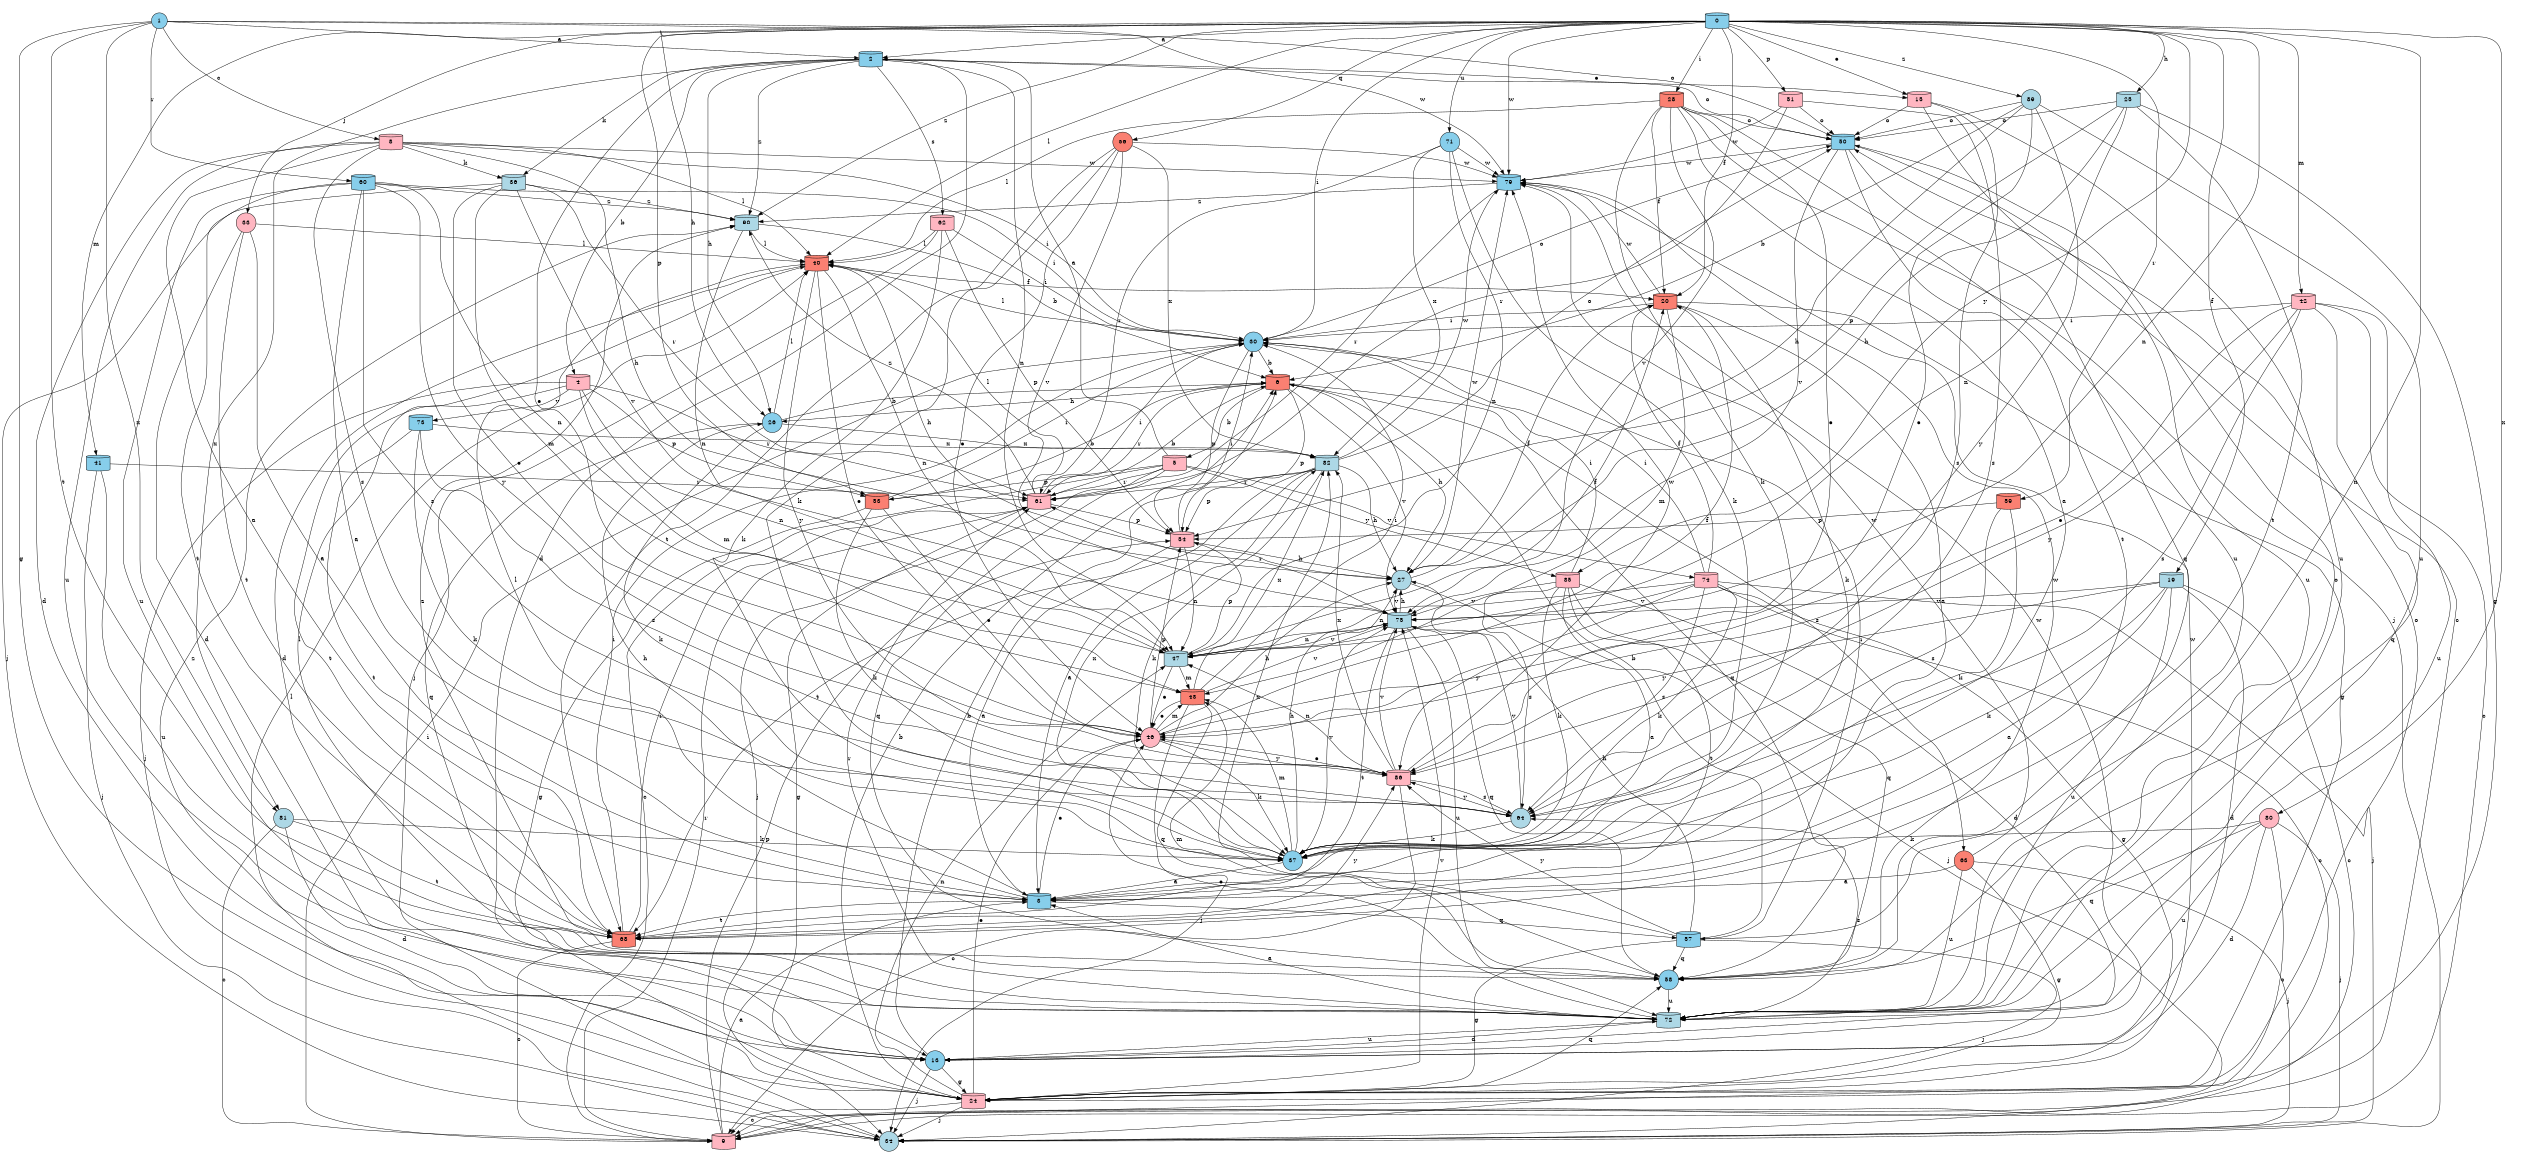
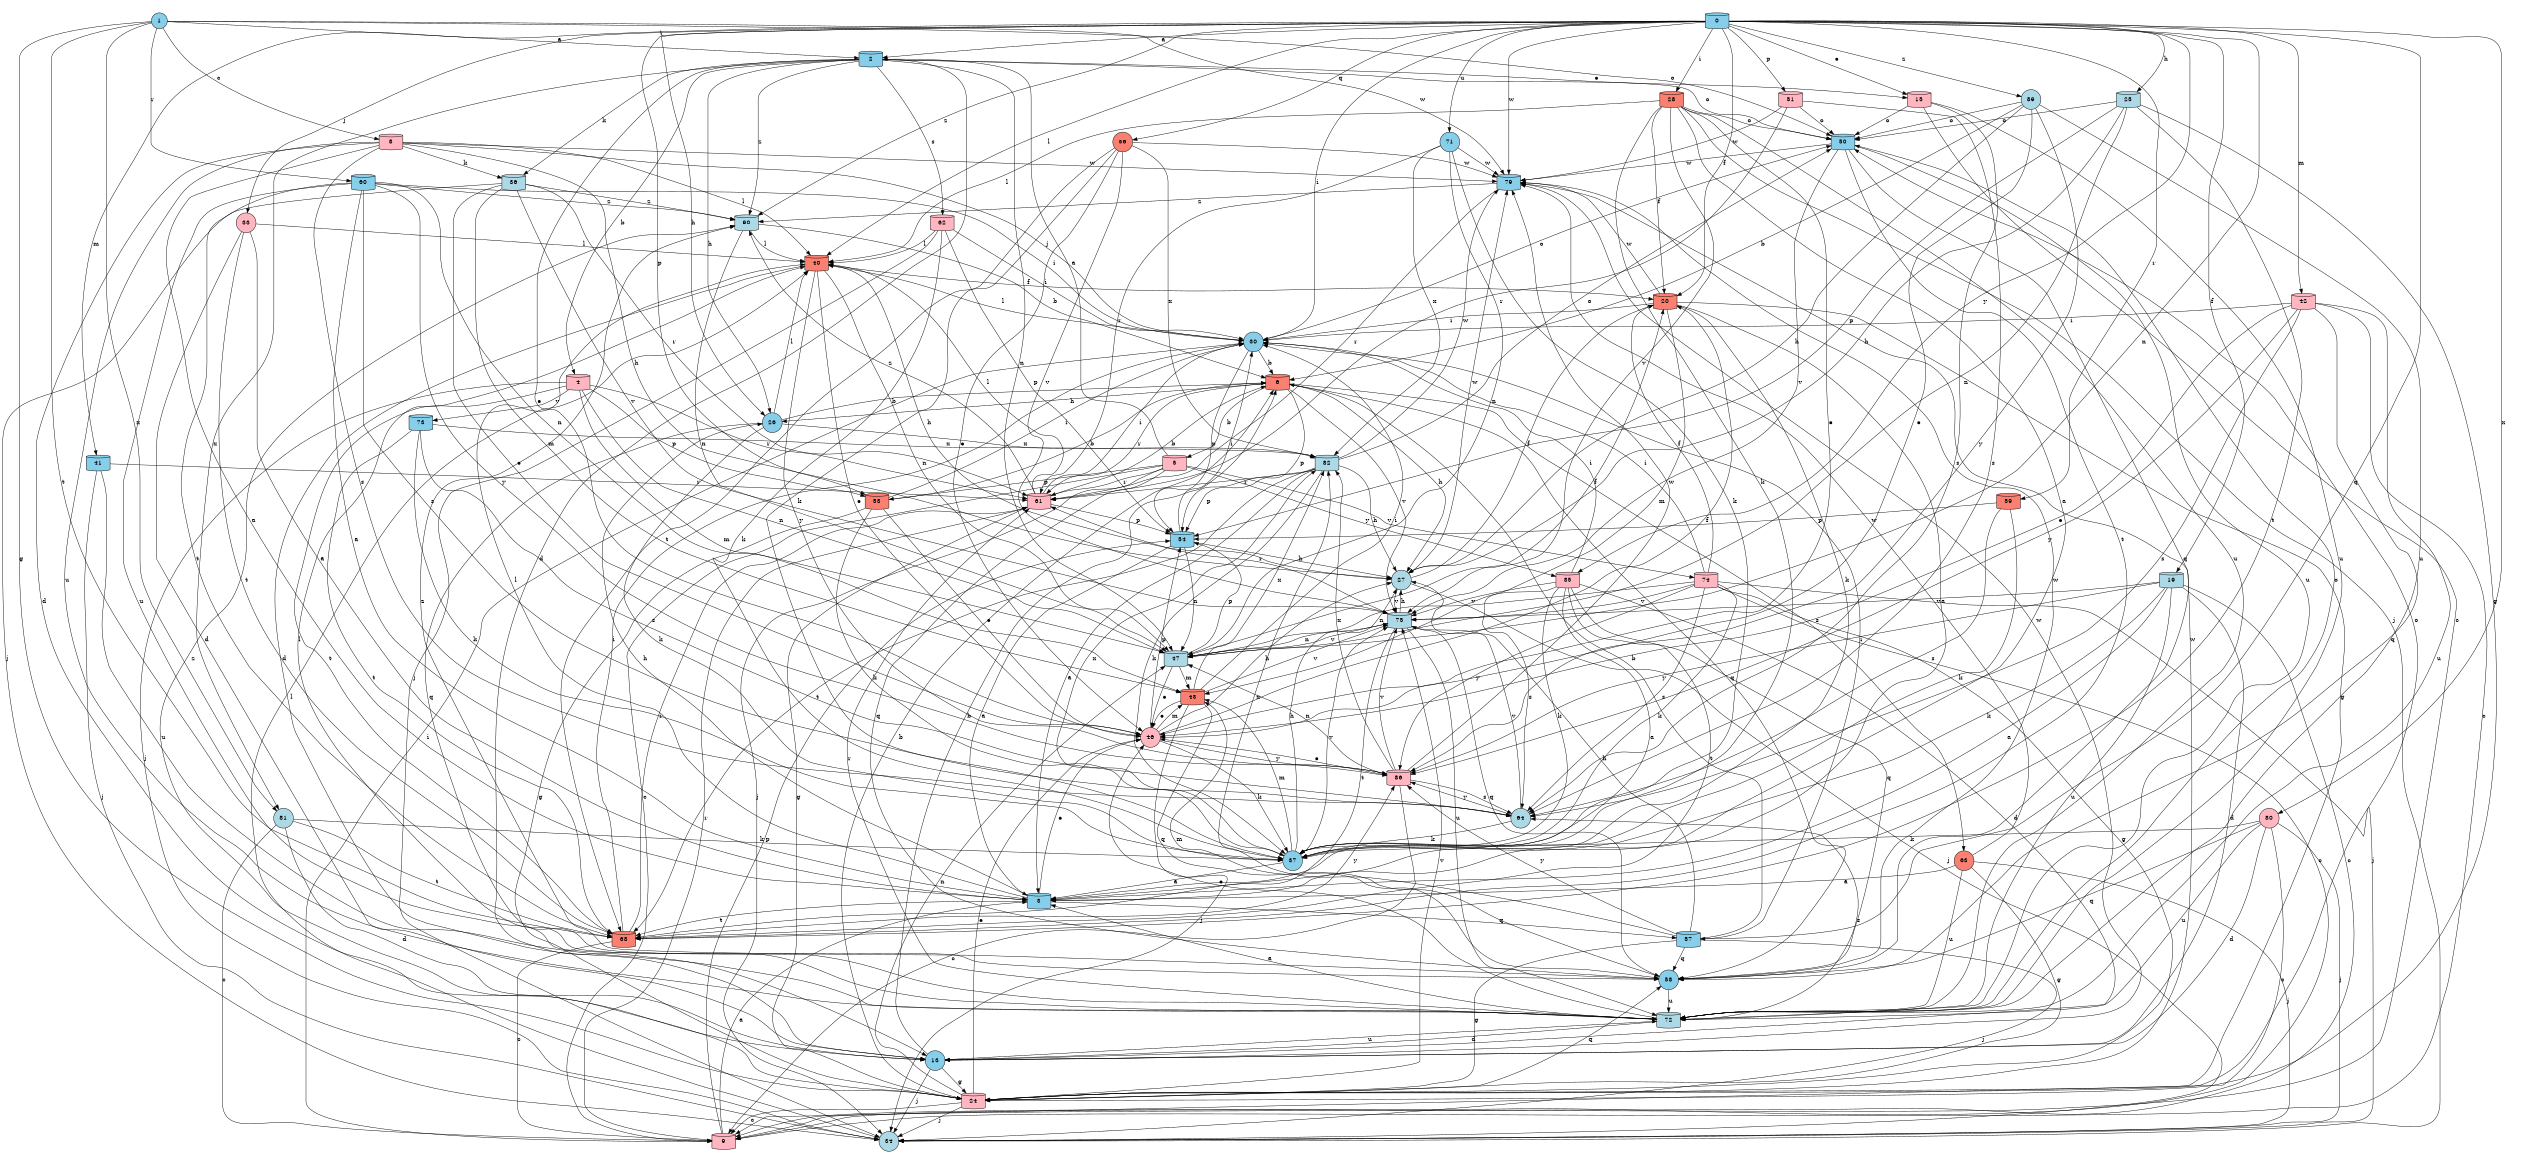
edge "8" -> "30": label "i" -> "j"
edge "0" -> "57": label "n" -> "q"
node "54": fillcolor lightpink -> skyblue
